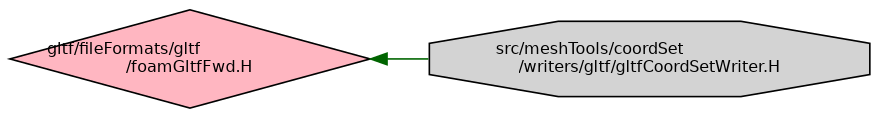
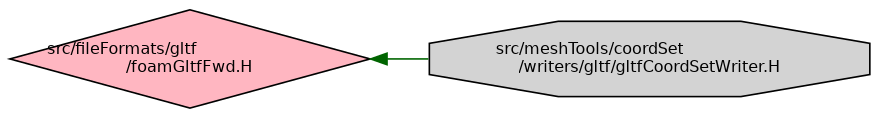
node "gltf/fileFormats/gltf /foamGltfFwd.H": label "gltf/fileFormats/gltf /foamGltfFwd.H" -> "src/fileFormats/gltf /foamGltfFwd.H"
